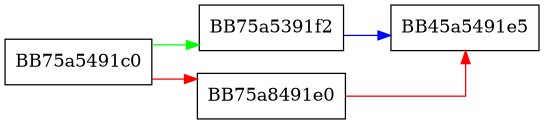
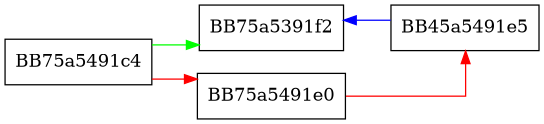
edge "BB75a5391f2" -> "BB45a5491e5": reversed
node "BB75a5491c0": label "BB75a5491c0" -> "BB75a5491c4"
node "BB75a8491e0": label "BB75a8491e0" -> "BB75a5491e0"
